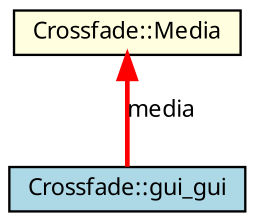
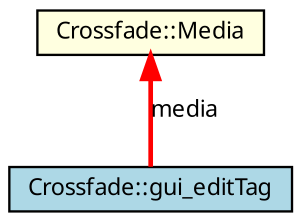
node "Crossfade::gui_gui": label "Crossfade::gui_gui" -> "Crossfade::gui_editTag"
